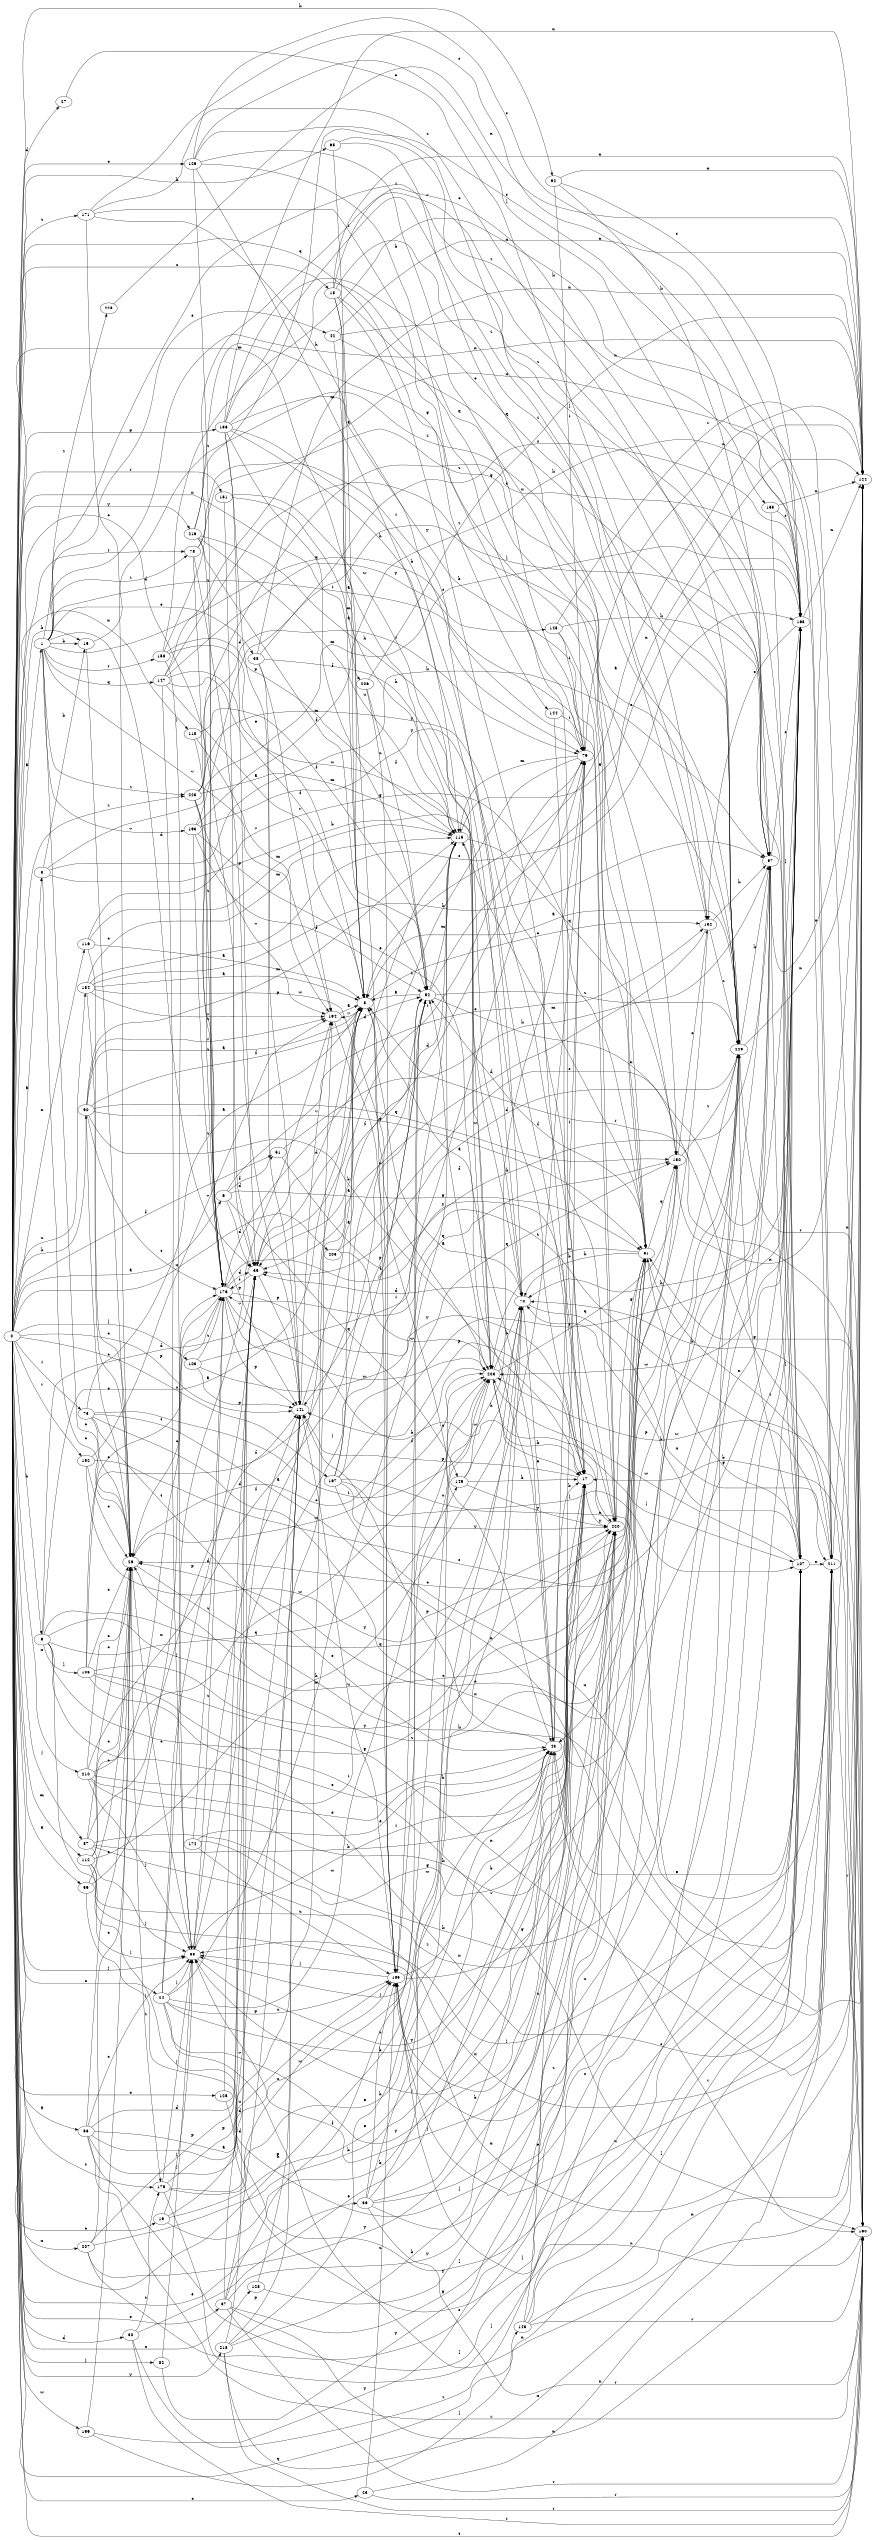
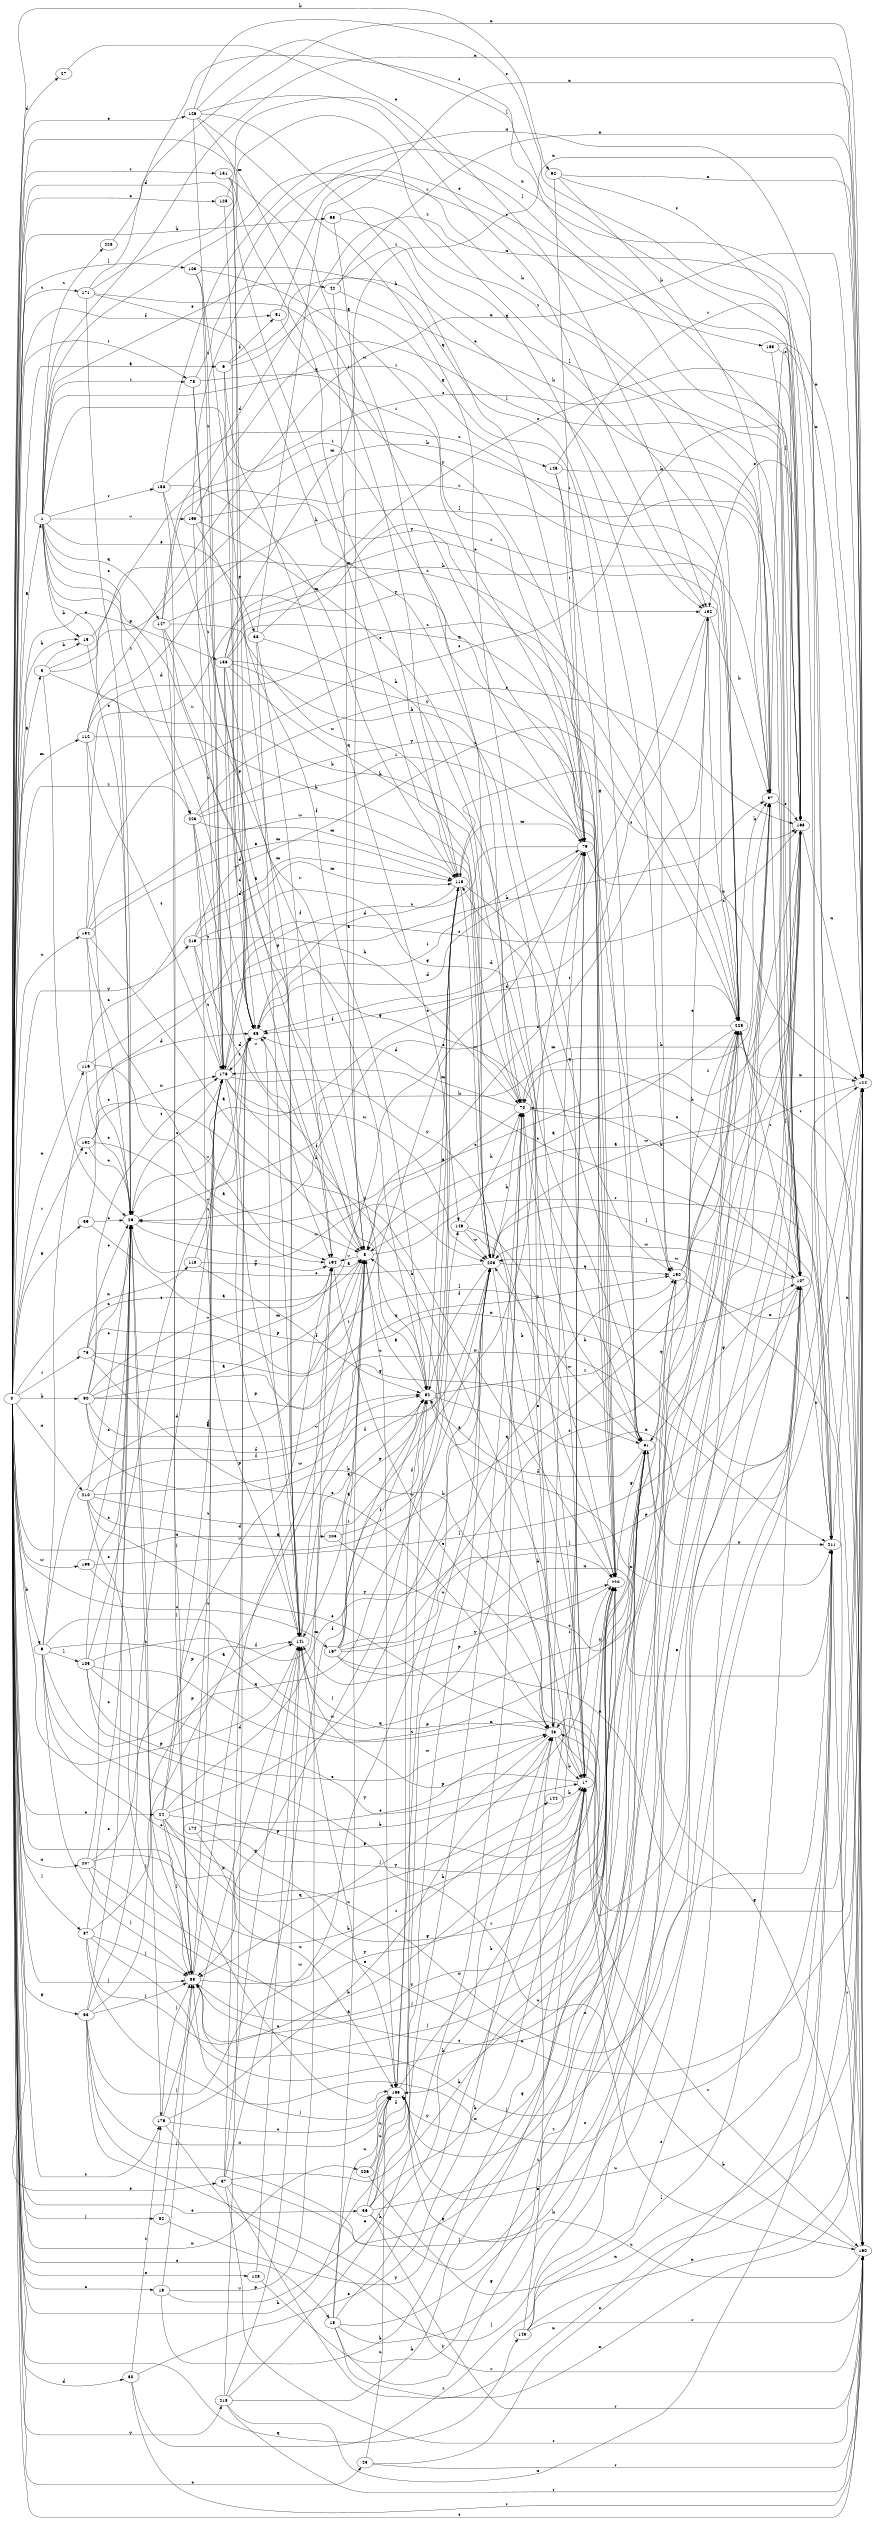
edge "216" -> "97": now "216" -> "229"
